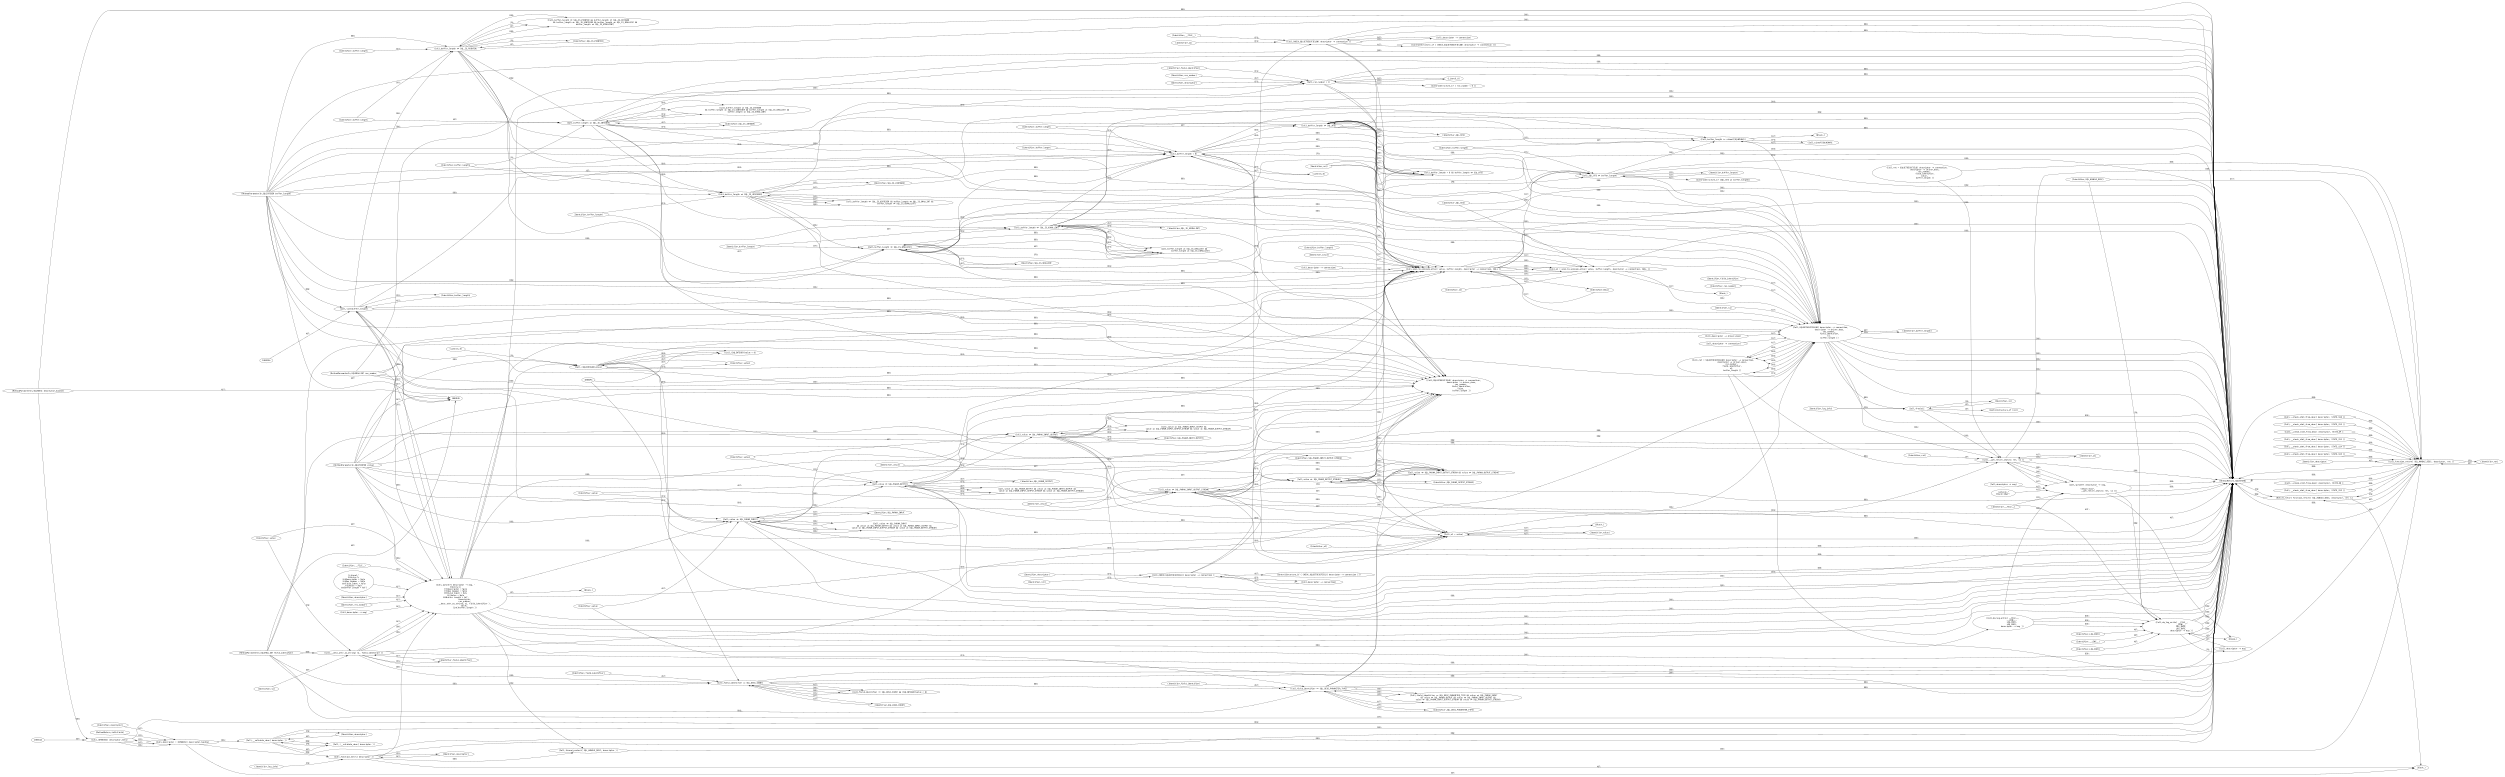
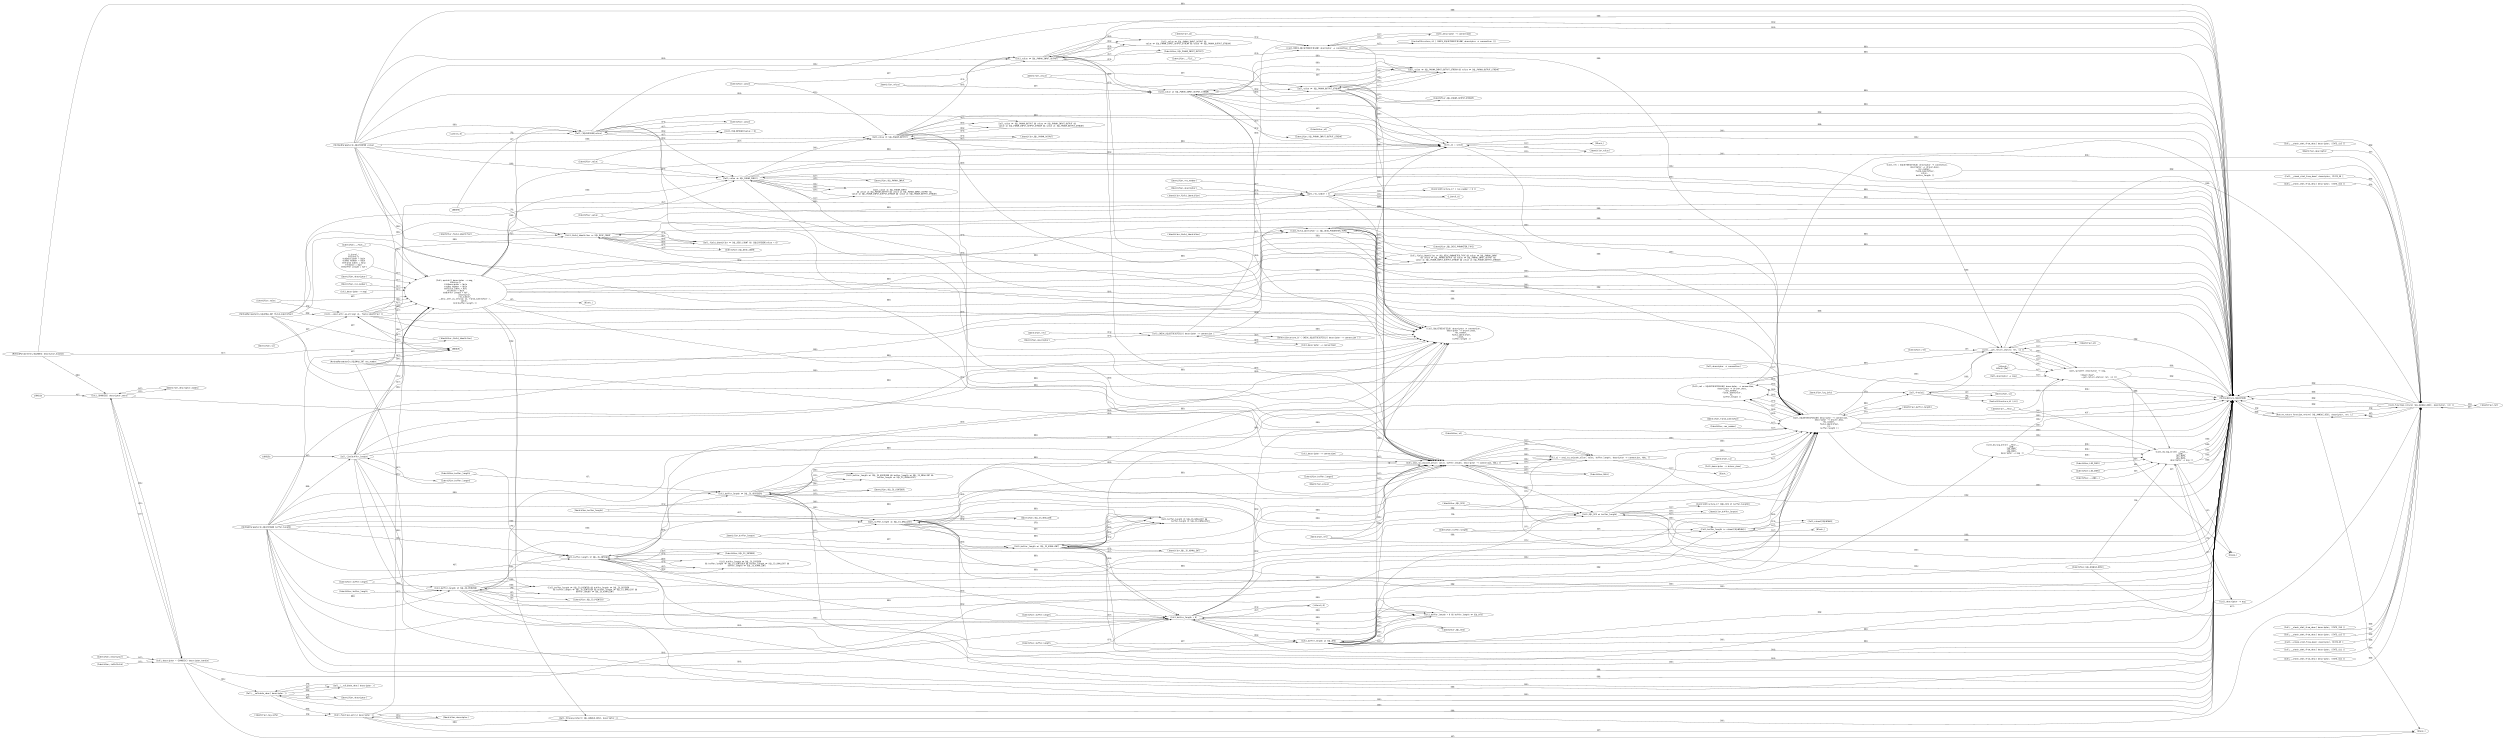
edge "(Identifier,SQL_IS_UINTEGER)" -> "(Call,buffer_length < 0)": now "(Call,buffer_length != SQL_IS_UINTEGER)" -> "(Call,buffer_length < 0)"
edge "1000396" -> "(Call,(SQLINTEGER)value < 0)": now "1000396" -> "(Call,(SQLINTEGER)value)"
node "(Identifier,descriptor_handle)": added
edge "(Call,__get_return_status( ret, s1 ))" -> "(MethodReturn,SQLRETURN)": reversed
node "(MethodReturn,isStrField)": label "(MethodReturn,isStrField)" -> "(Identifier,isStrField)"
